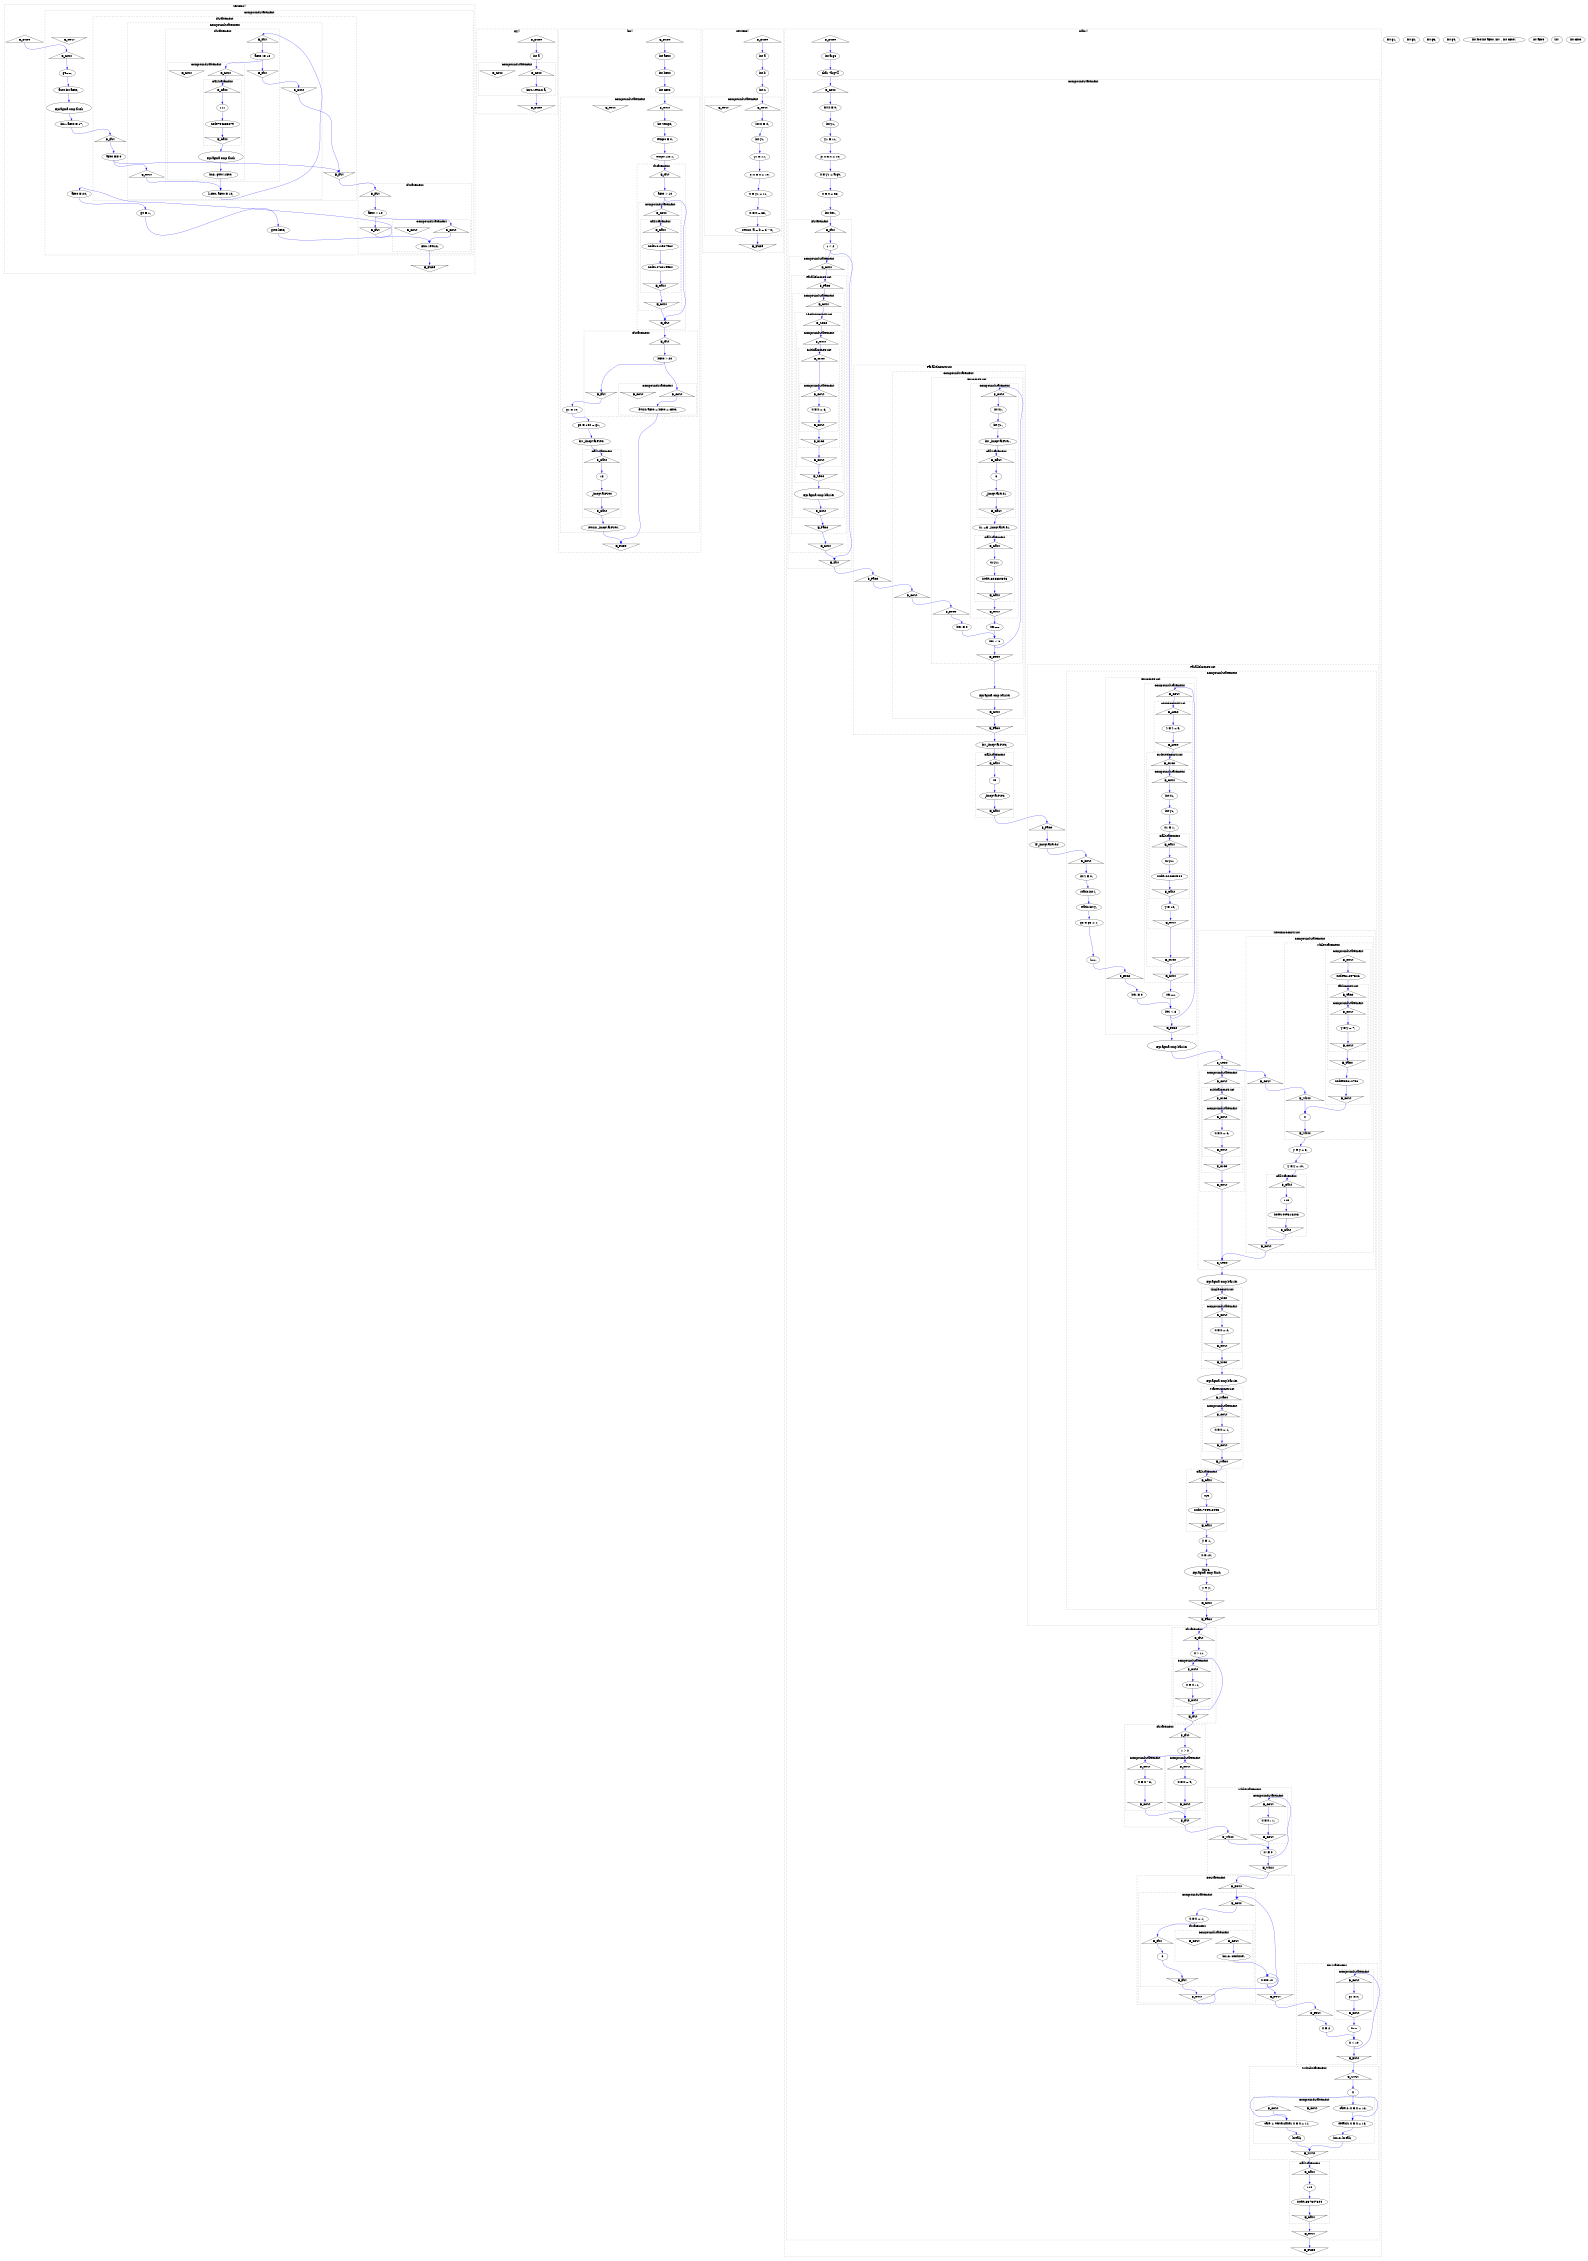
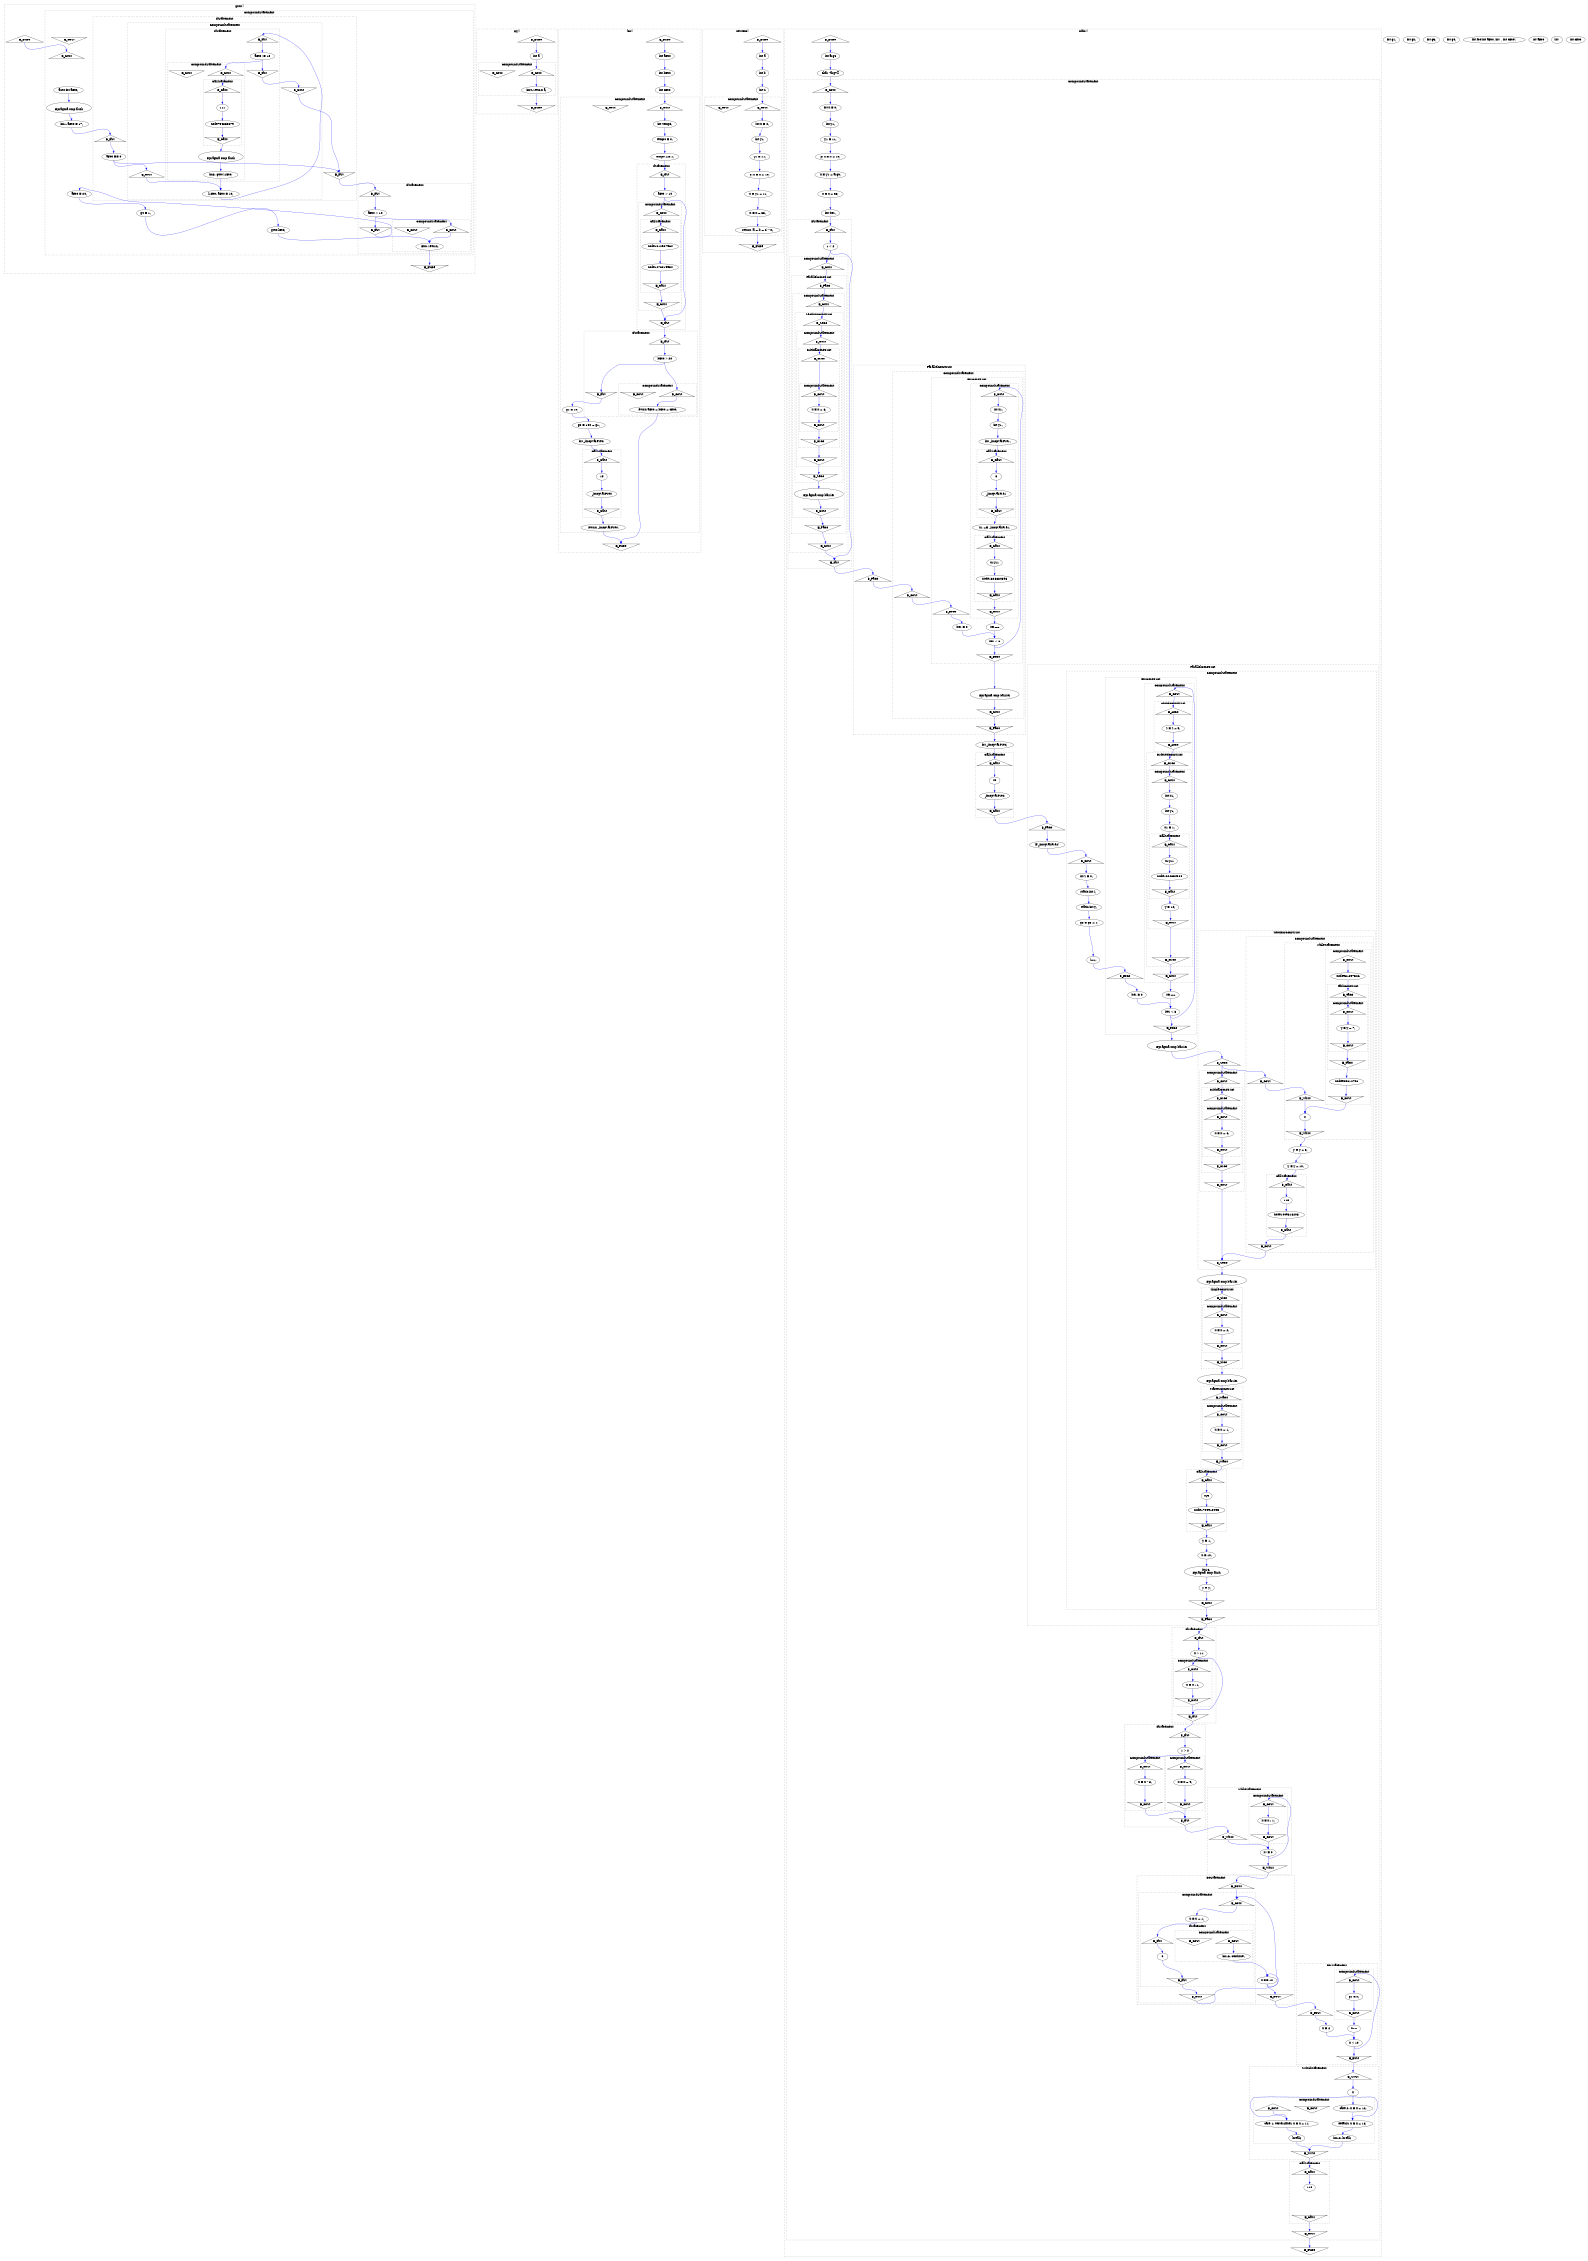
cluster "testFoo()": label "testFoo()" -> "goto()"
node "g4++;": removed
node "node1337347604": removed
